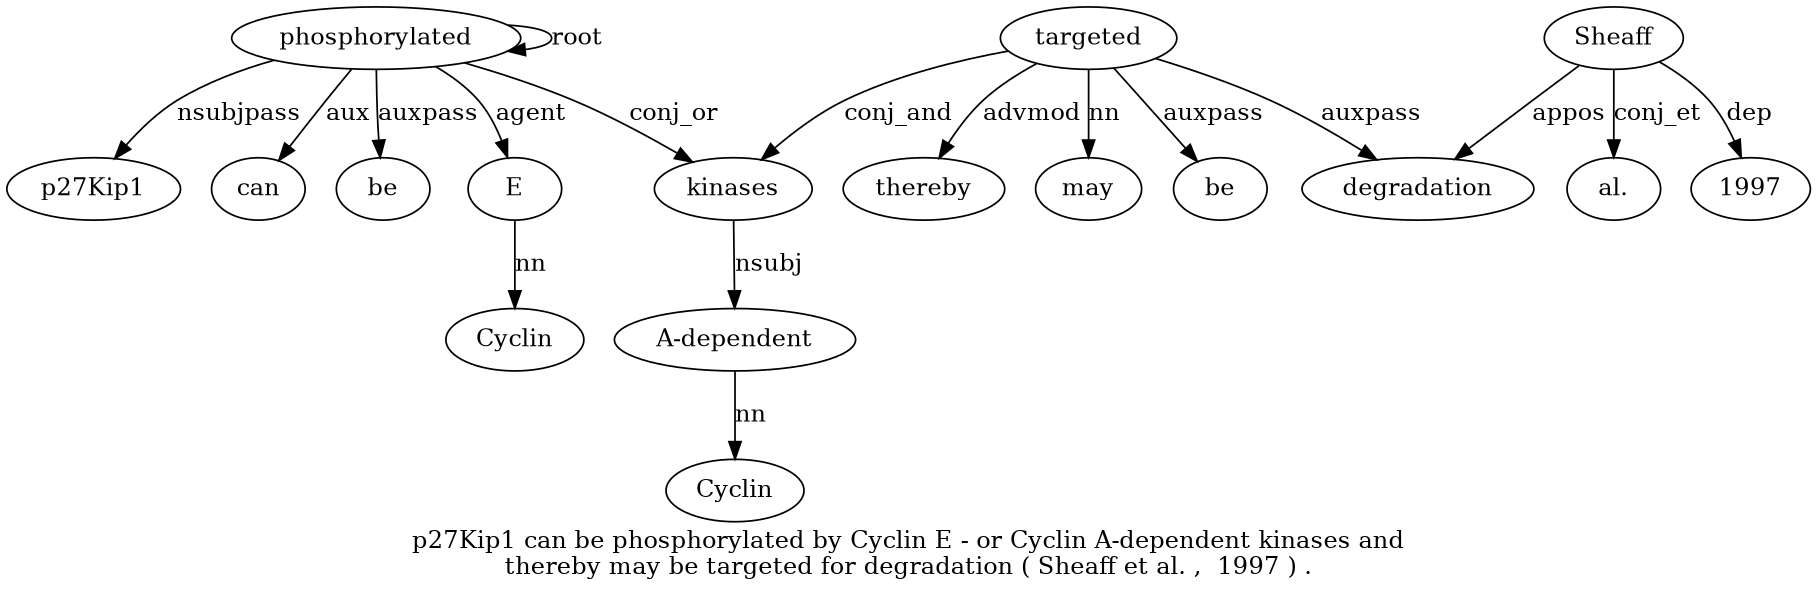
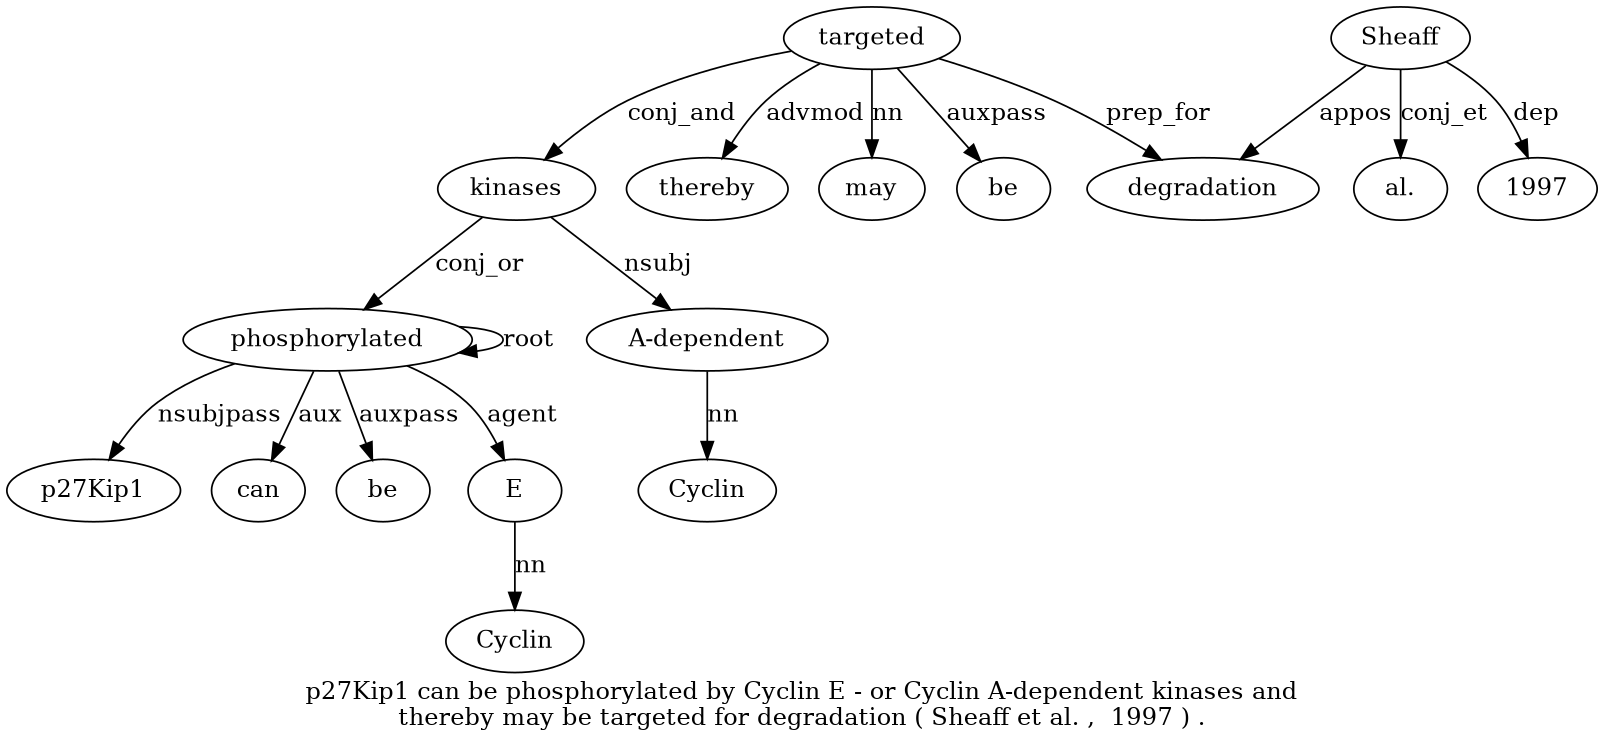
edge "phosphorylated" -> "kinases": reversed
edge "targeted" -> "degradation": label "auxpass" -> "prep_for"
